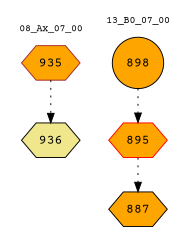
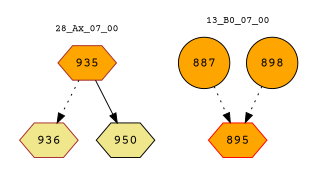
cluster "08_Ax_07_00": label "08_Ax_07_00" -> "28_Ax_07_00"
node "936": color black -> brown
node "950": added
edge "895" -> "887": reversed
node "887": shape hexagon -> circle
